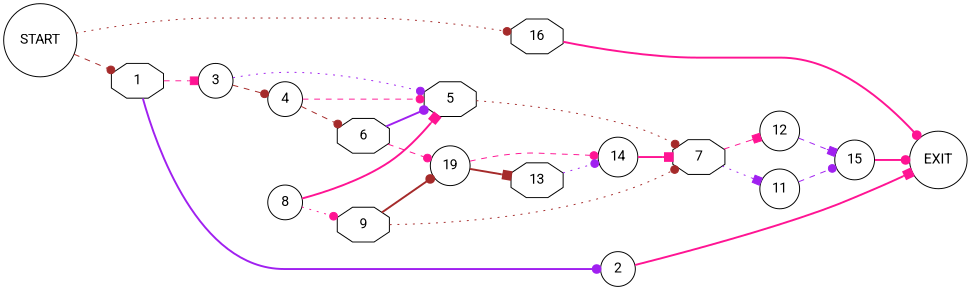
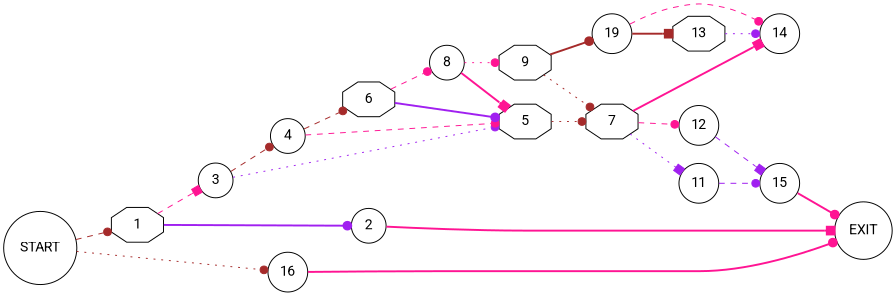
node "16": shape octagon -> circle
edge "7" -> "12": arrowhead box -> dot
edge "6" -> "19": now "6" -> "8"
edge "14" -> "7": reversed
